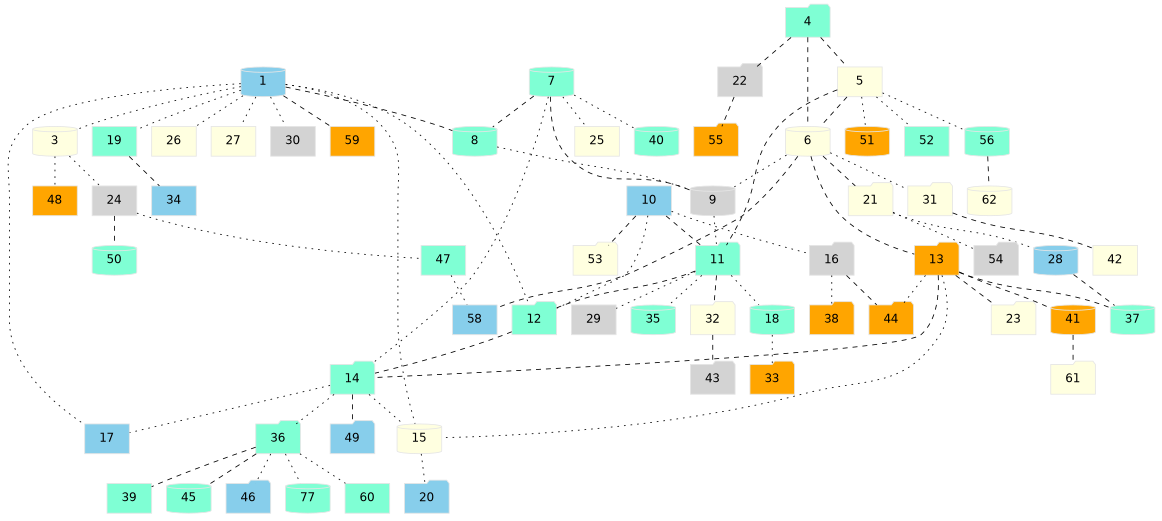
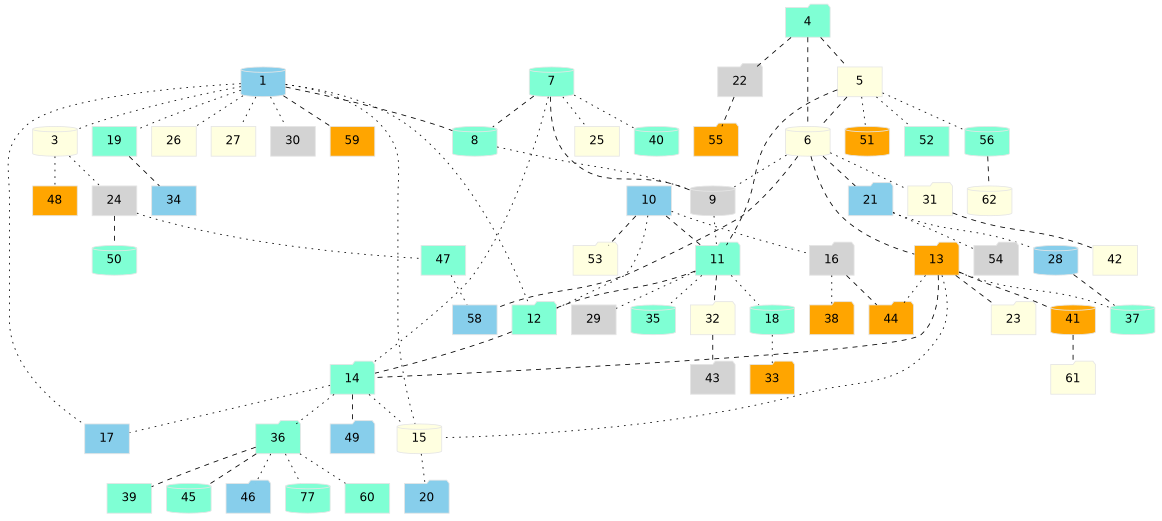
node "21": fillcolor lightyellow -> skyblue
edge "13" -- "37": style dashed -> dotted
